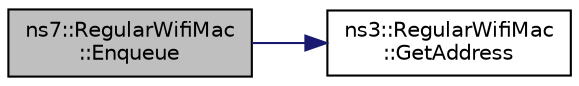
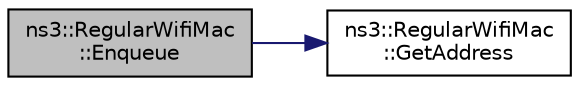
node "ns7::RegularWifiMac ::Enqueue": label "ns7::RegularWifiMac ::Enqueue" -> "ns3::RegularWifiMac ::Enqueue"
